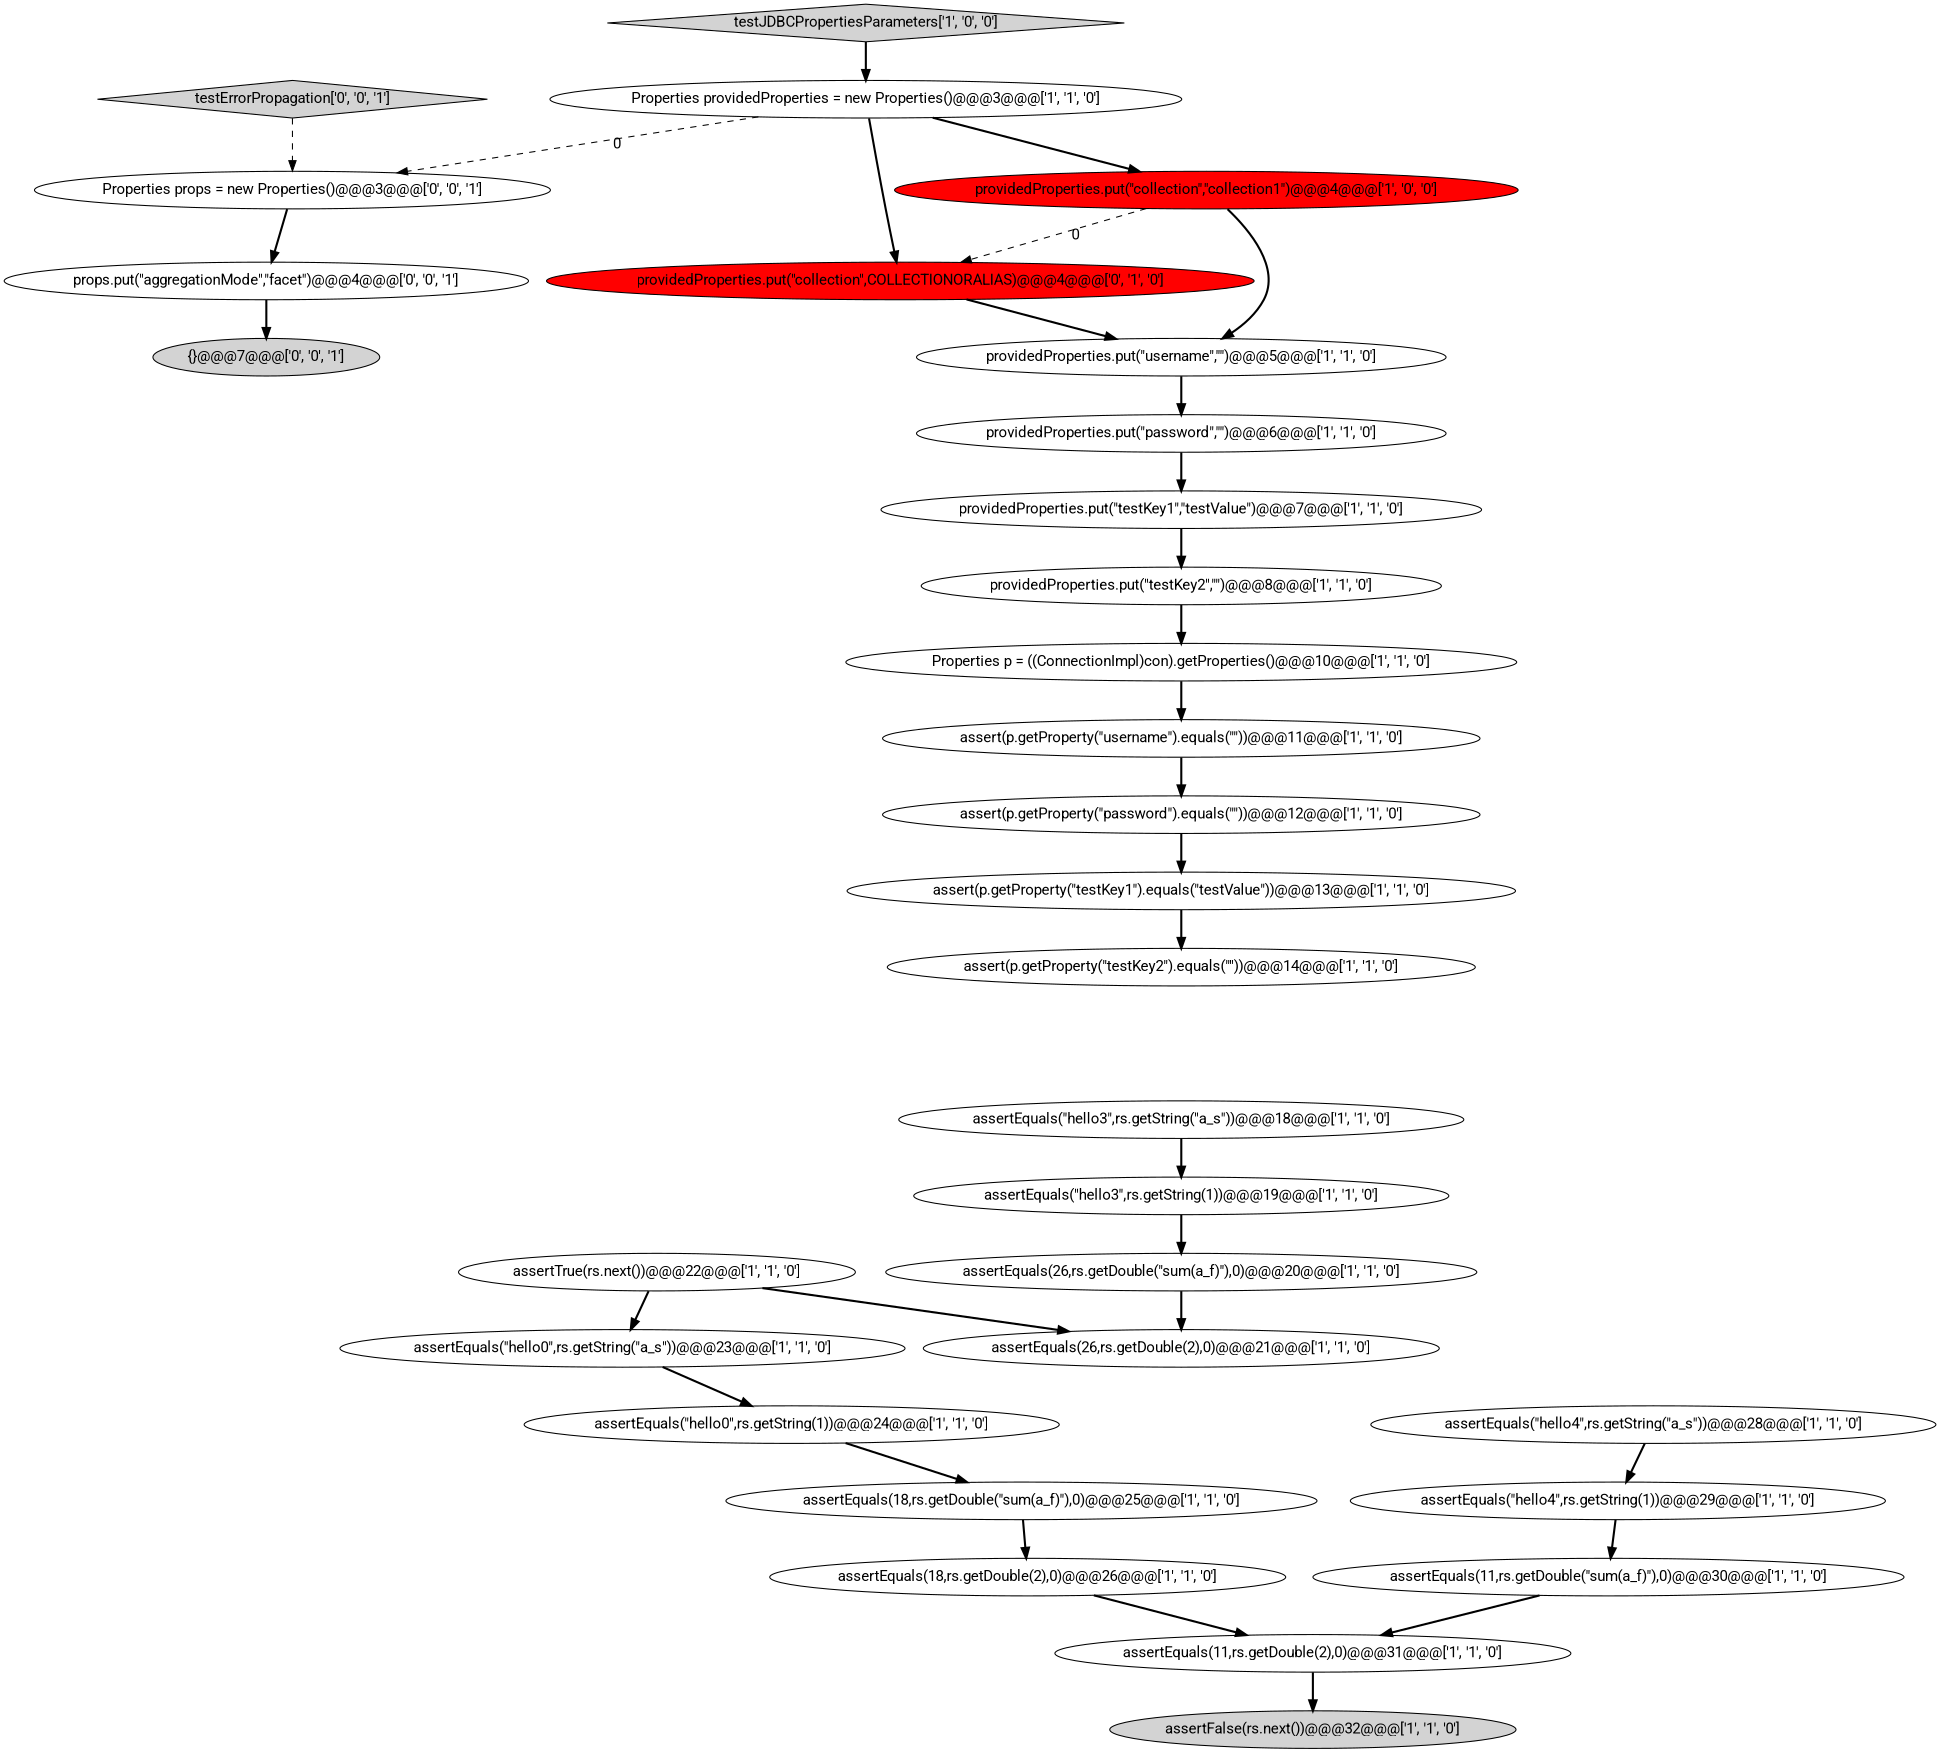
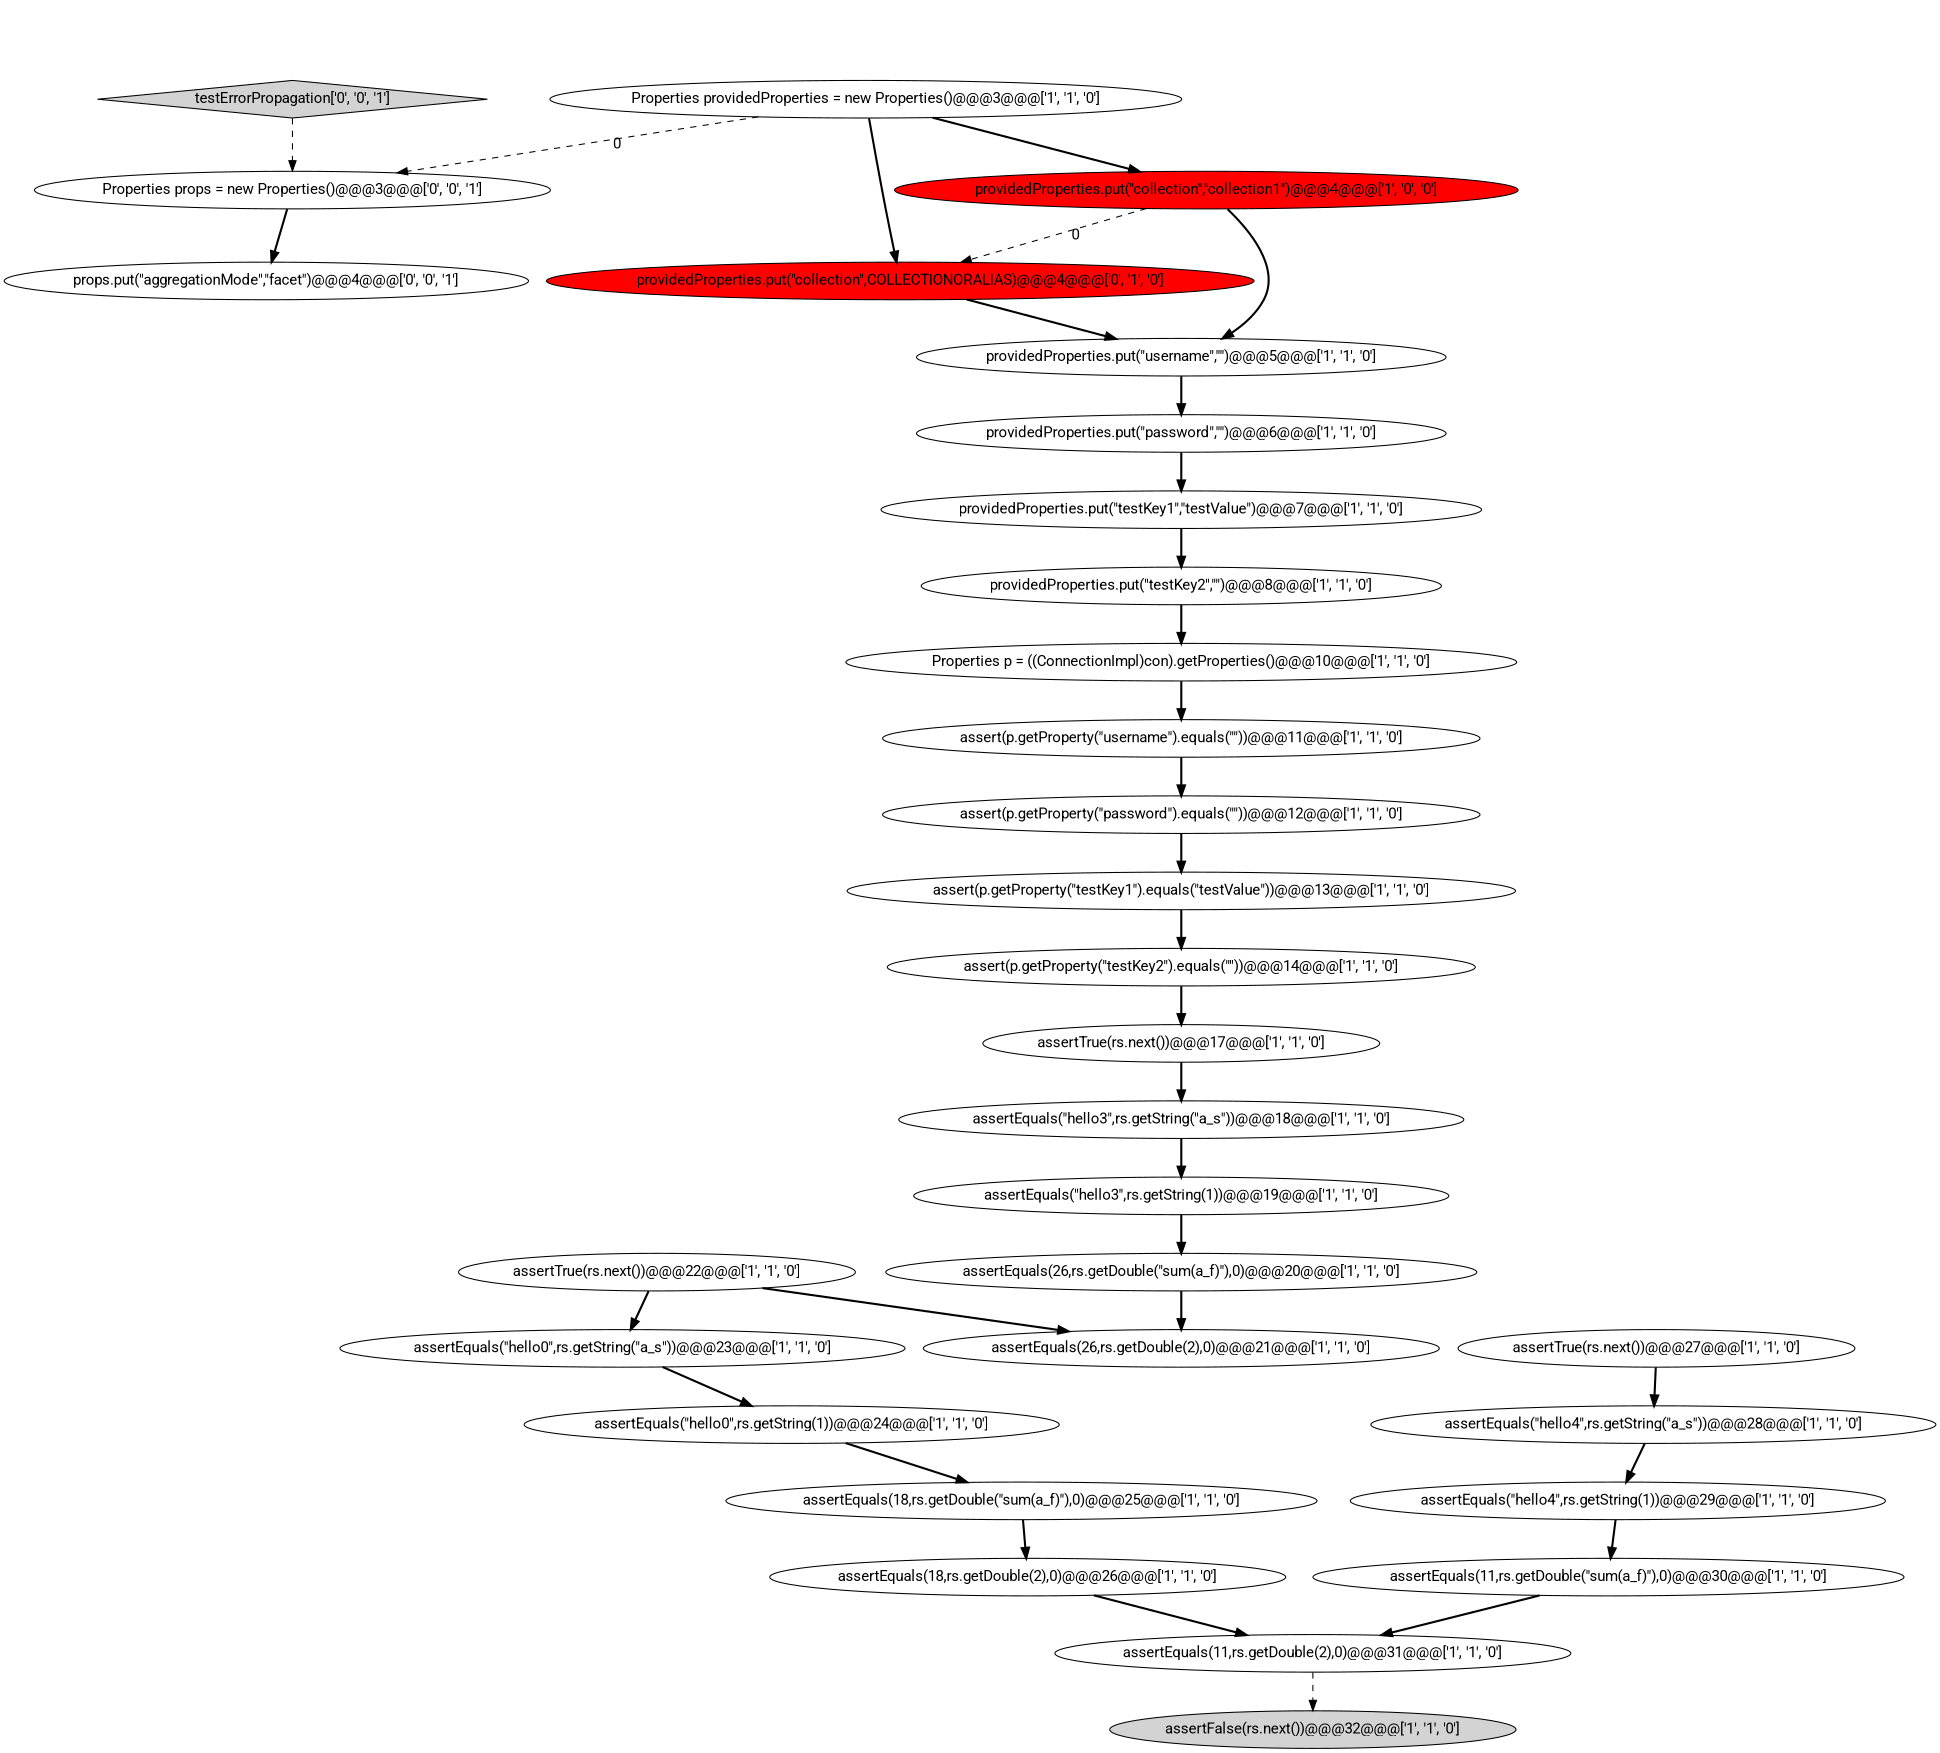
node "testJDBCPropertiesParameters['1', '0', '0']": removed
node "{}@@@7@@@['0', '0', '1']": removed
node "assertTrue(rs.next())@@@17@@@['1', '1', '0']": added
node "assertTrue(rs.next())@@@27@@@['1', '1', '0']": added
edge "assertEquals(11,rs.getDouble(2),0)@@@31@@@['1', '1', '0']" -> "assertFalse(rs.next())@@@32@@@['1', '1', '0']": style bold -> dashed
